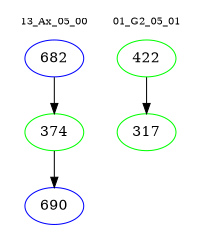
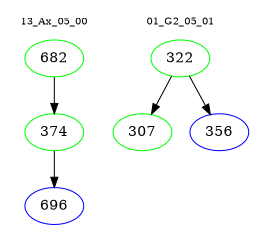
node "682": color blue -> green
node "422": label "422" -> "322"
node "317": label "317" -> "307"
node "356": added
node "690": label "690" -> "696"
